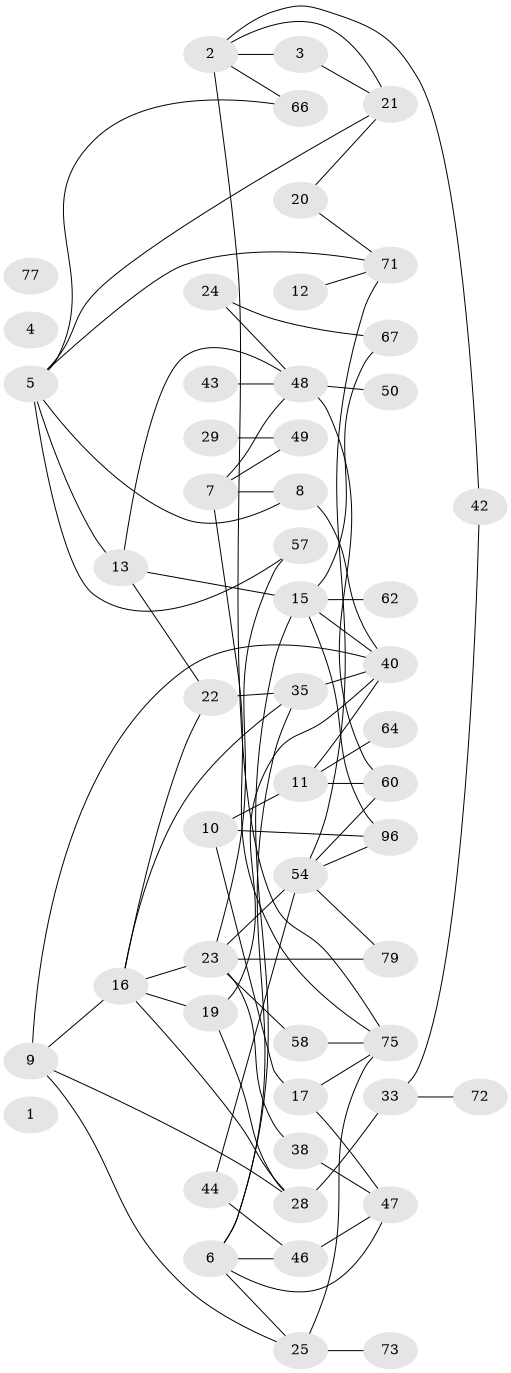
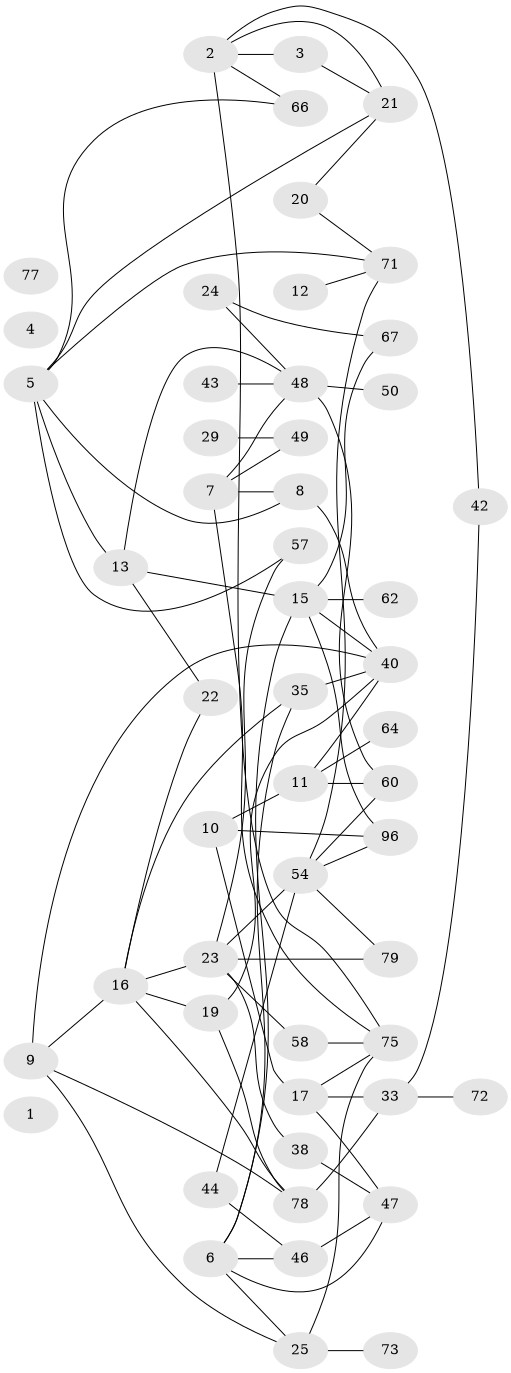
edge "35" -- "22": removed
edge "17" -- "33": added
node "28": label "28" -> "78"
